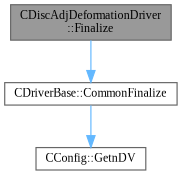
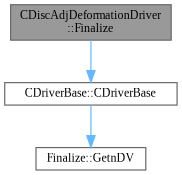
node "CDriverBase::CommonFinalize": label "CDriverBase::CommonFinalize" -> "CDriverBase::CDriverBase"
node "CConfig::GetnDV": label "CConfig::GetnDV" -> "Finalize::GetnDV"
